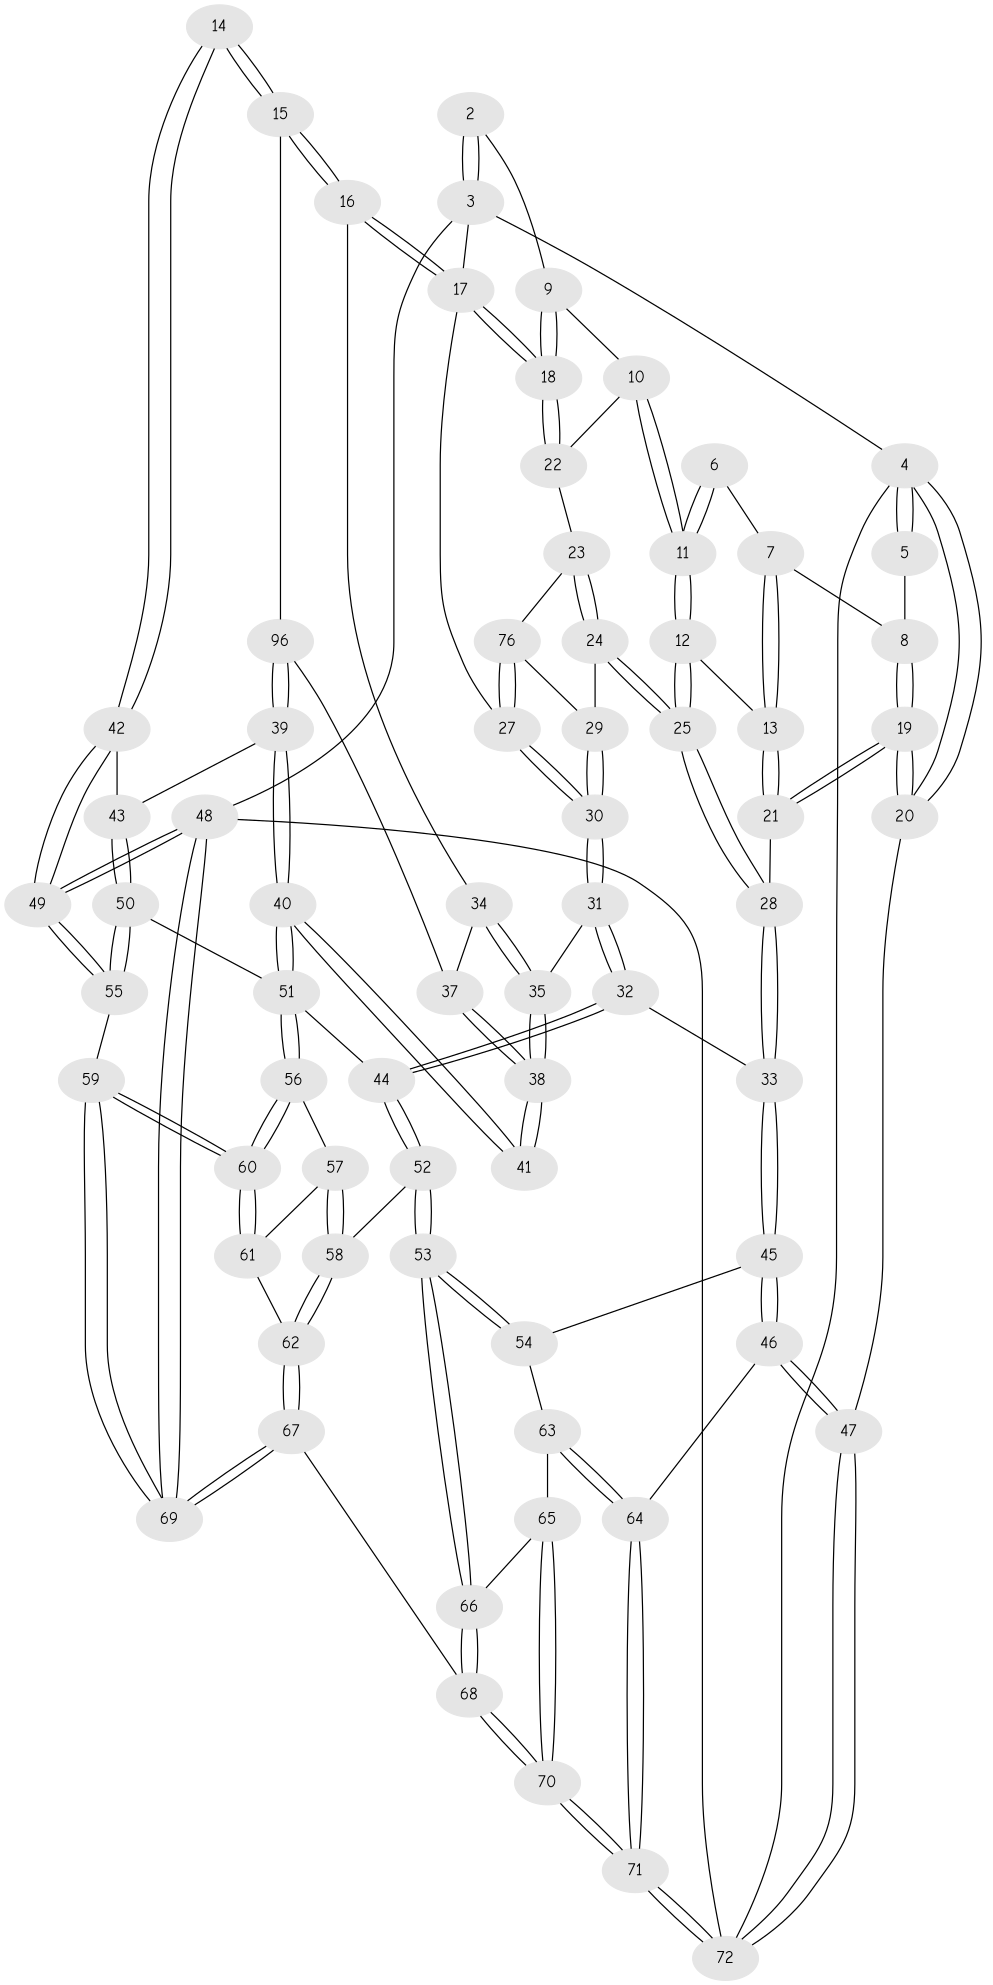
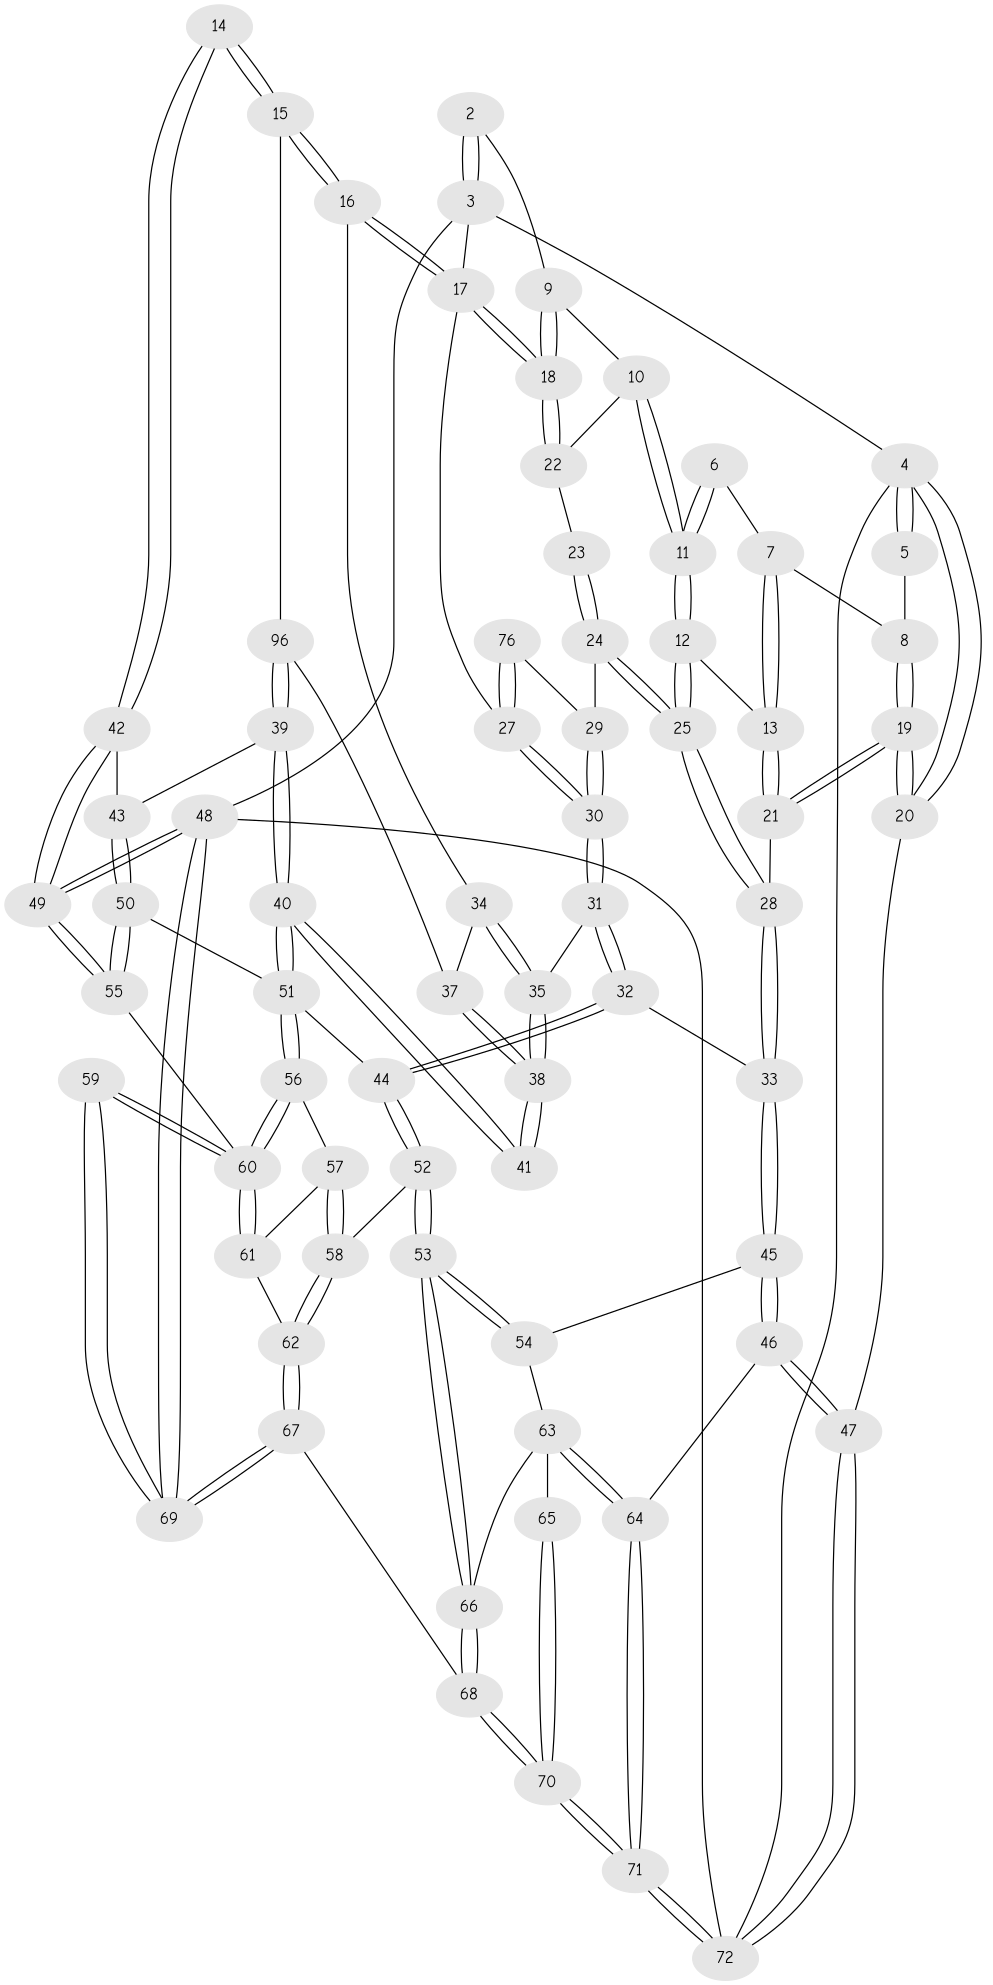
edge "23" -- "76": removed
edge "55" -- "59": now "55" -- "60"
edge "65" -- "66": now "63" -- "66"
